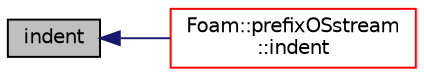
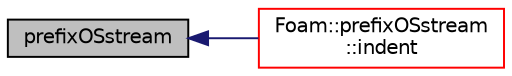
node "indent": label "indent" -> "prefixOSstream"
